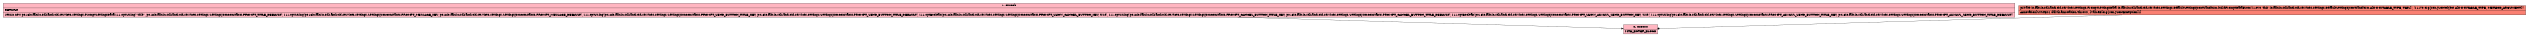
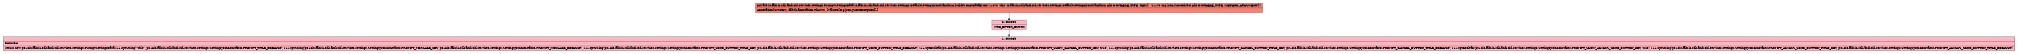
edge "1: 0x003b" -> "0: 0x0000": reversed
